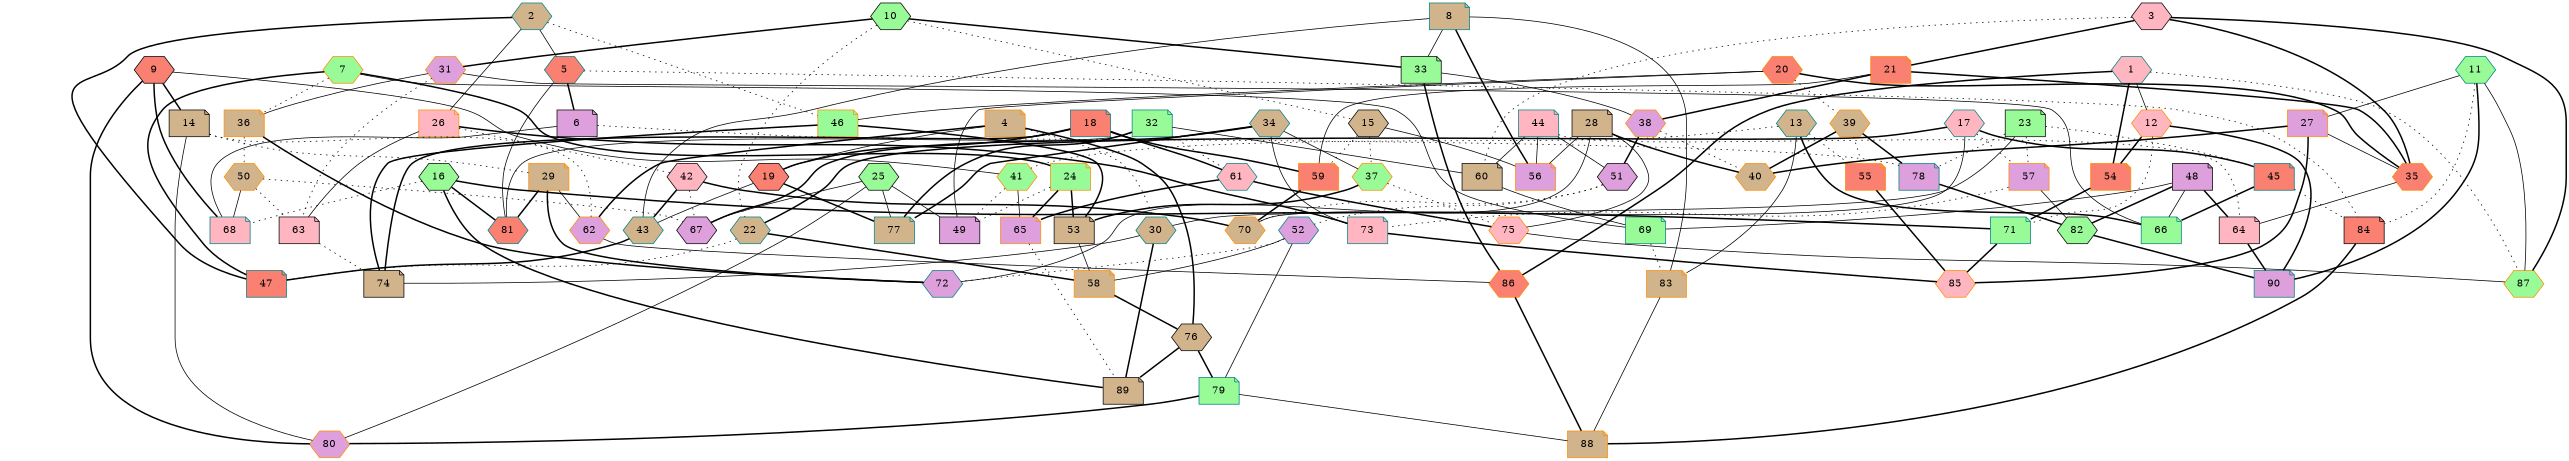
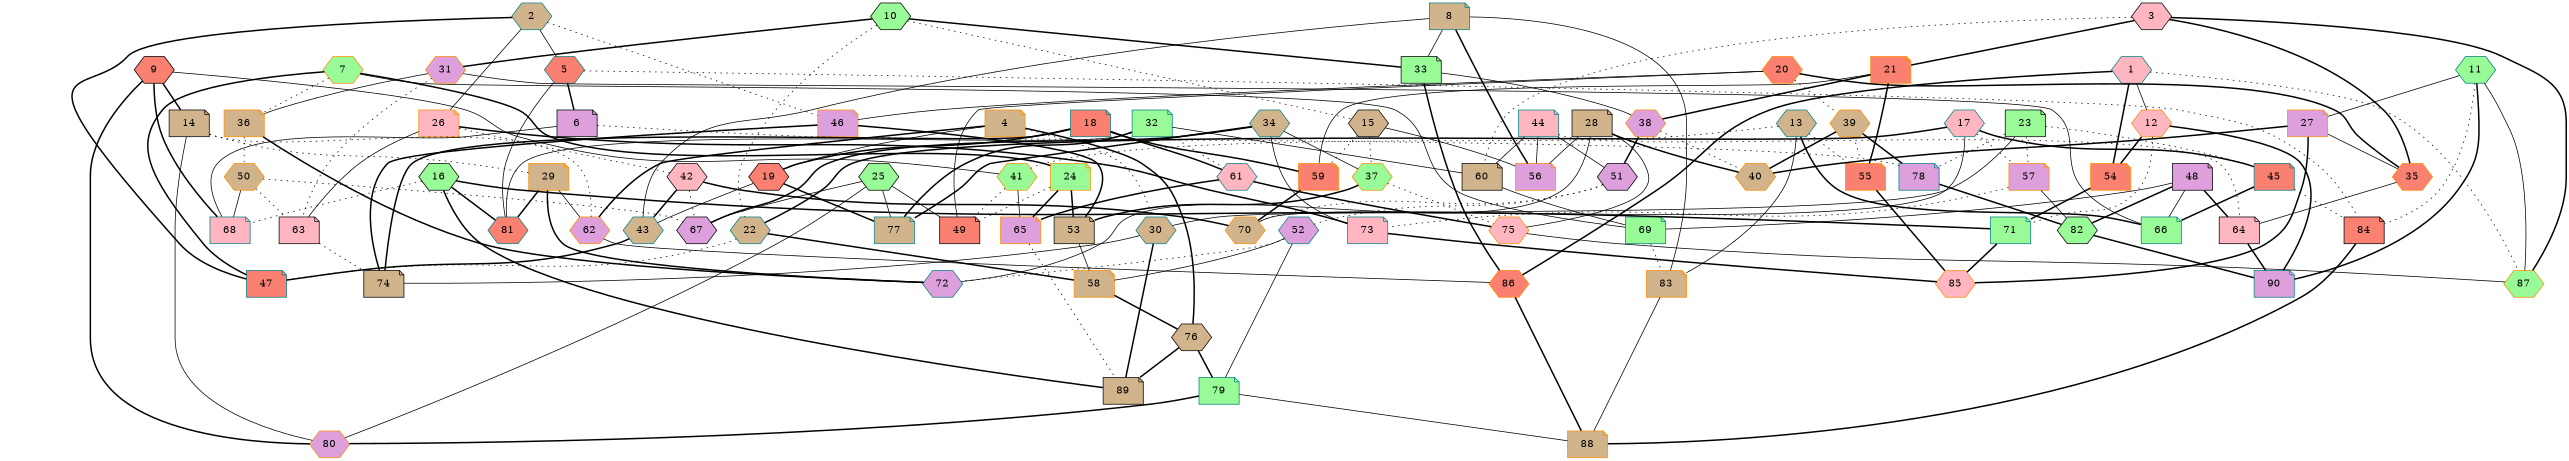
edge "21" -- "35": now "21" -- "55"
node "46": fillcolor palegreen -> plum
node "49": fillcolor plum -> salmon
